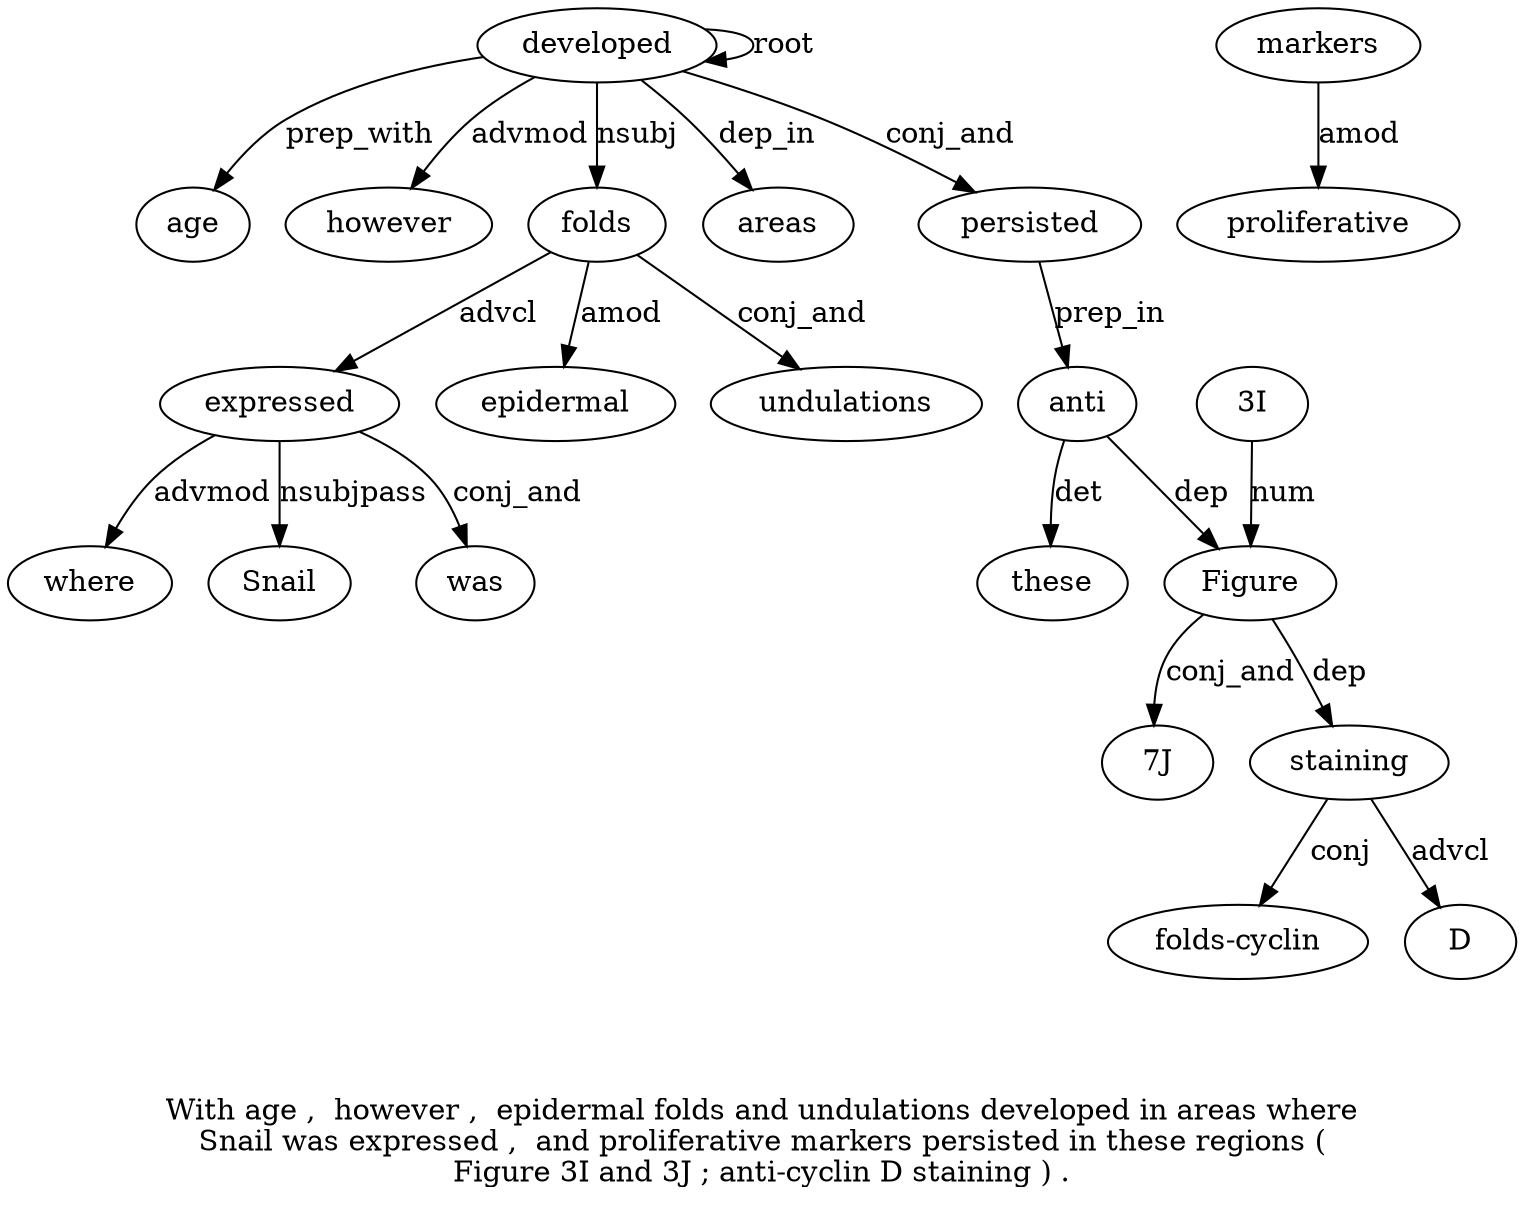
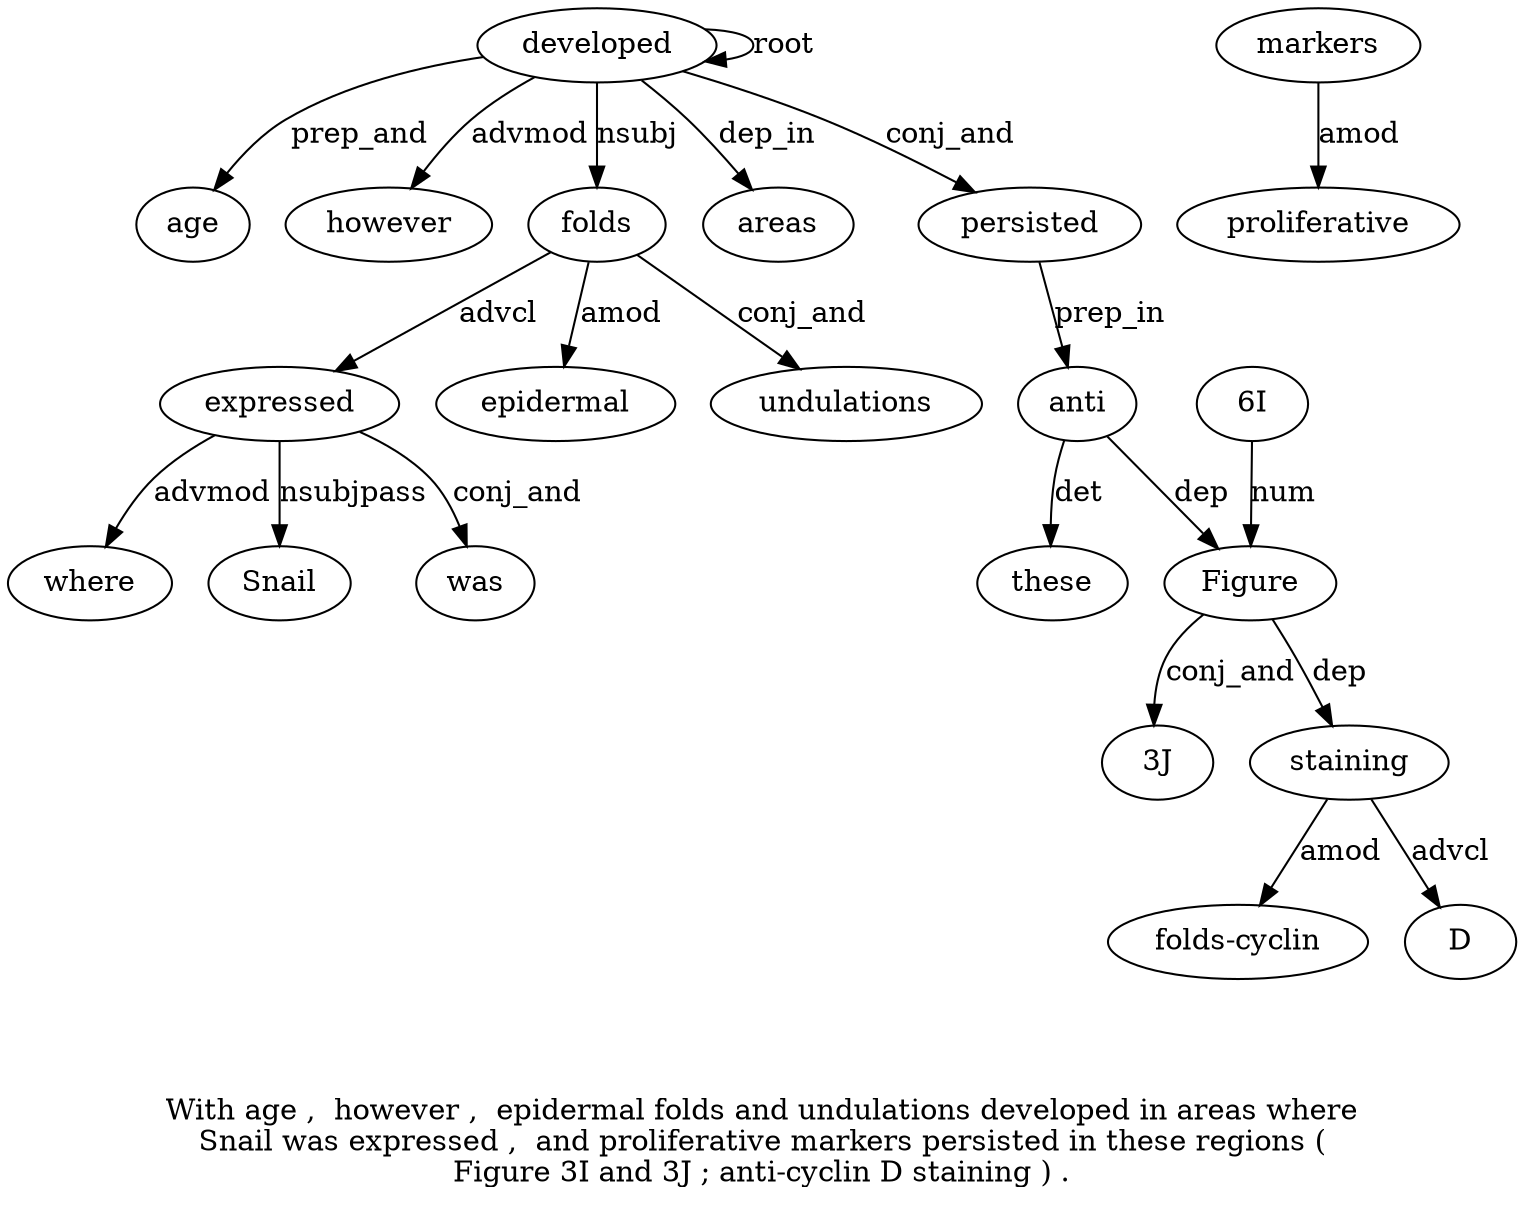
edge "developed" -> "age": label "prep_with" -> "prep_and"
node "3I": label "3I" -> "6I"
node "7J": label "7J" -> "3J"
edge "staining" -> "folds-cyclin": label "conj" -> "amod"
